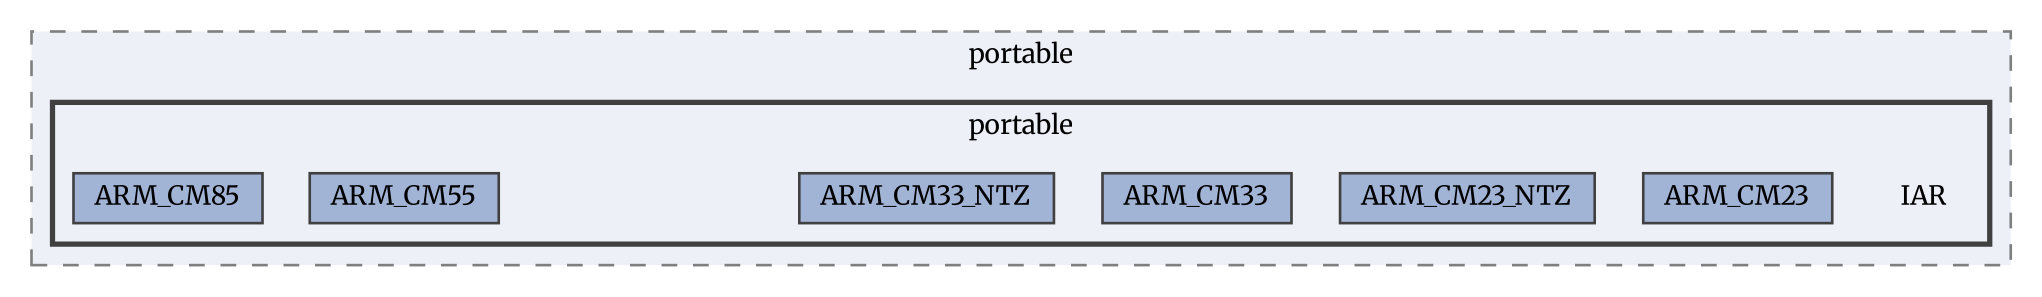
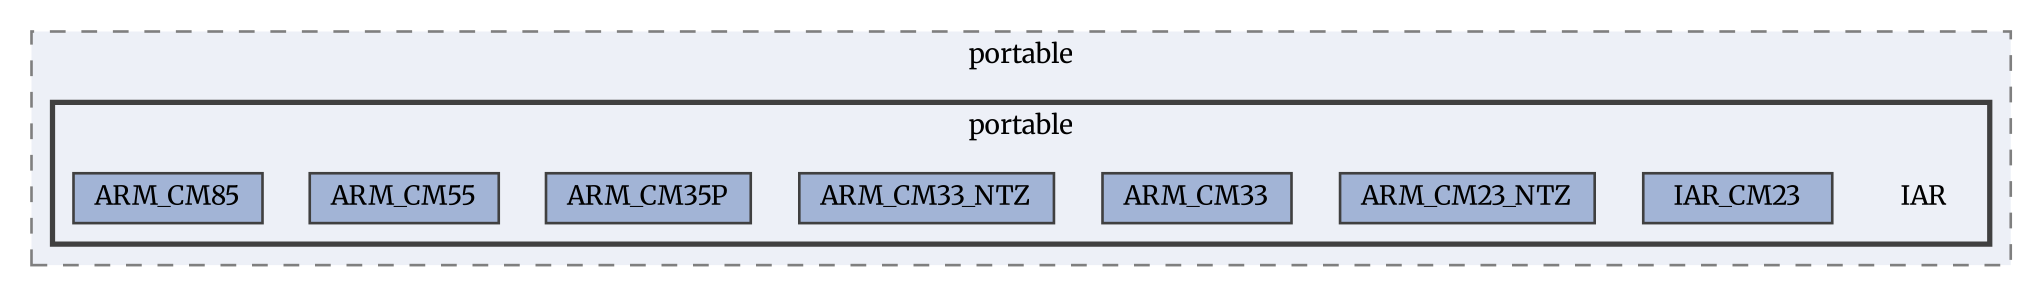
node "ARM_CM35P": added
node "ARM_CM23": label "ARM_CM23" -> "IAR_CM23"
